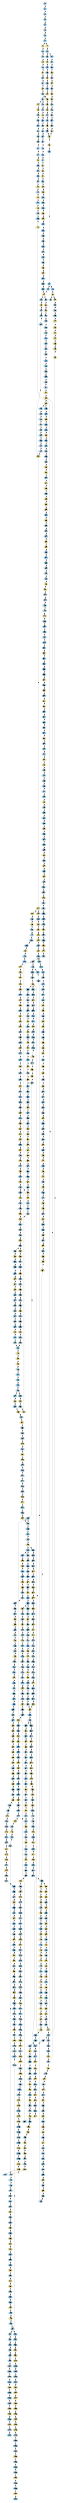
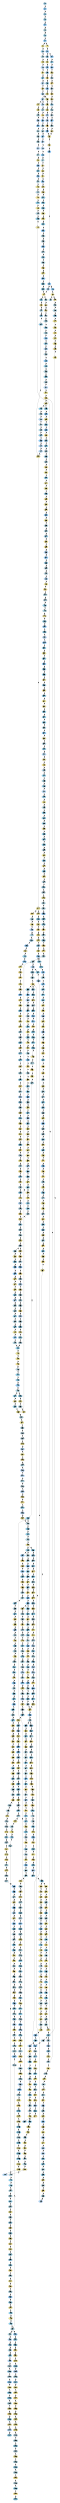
node "S894": fillcolor khaki -> lightblue
